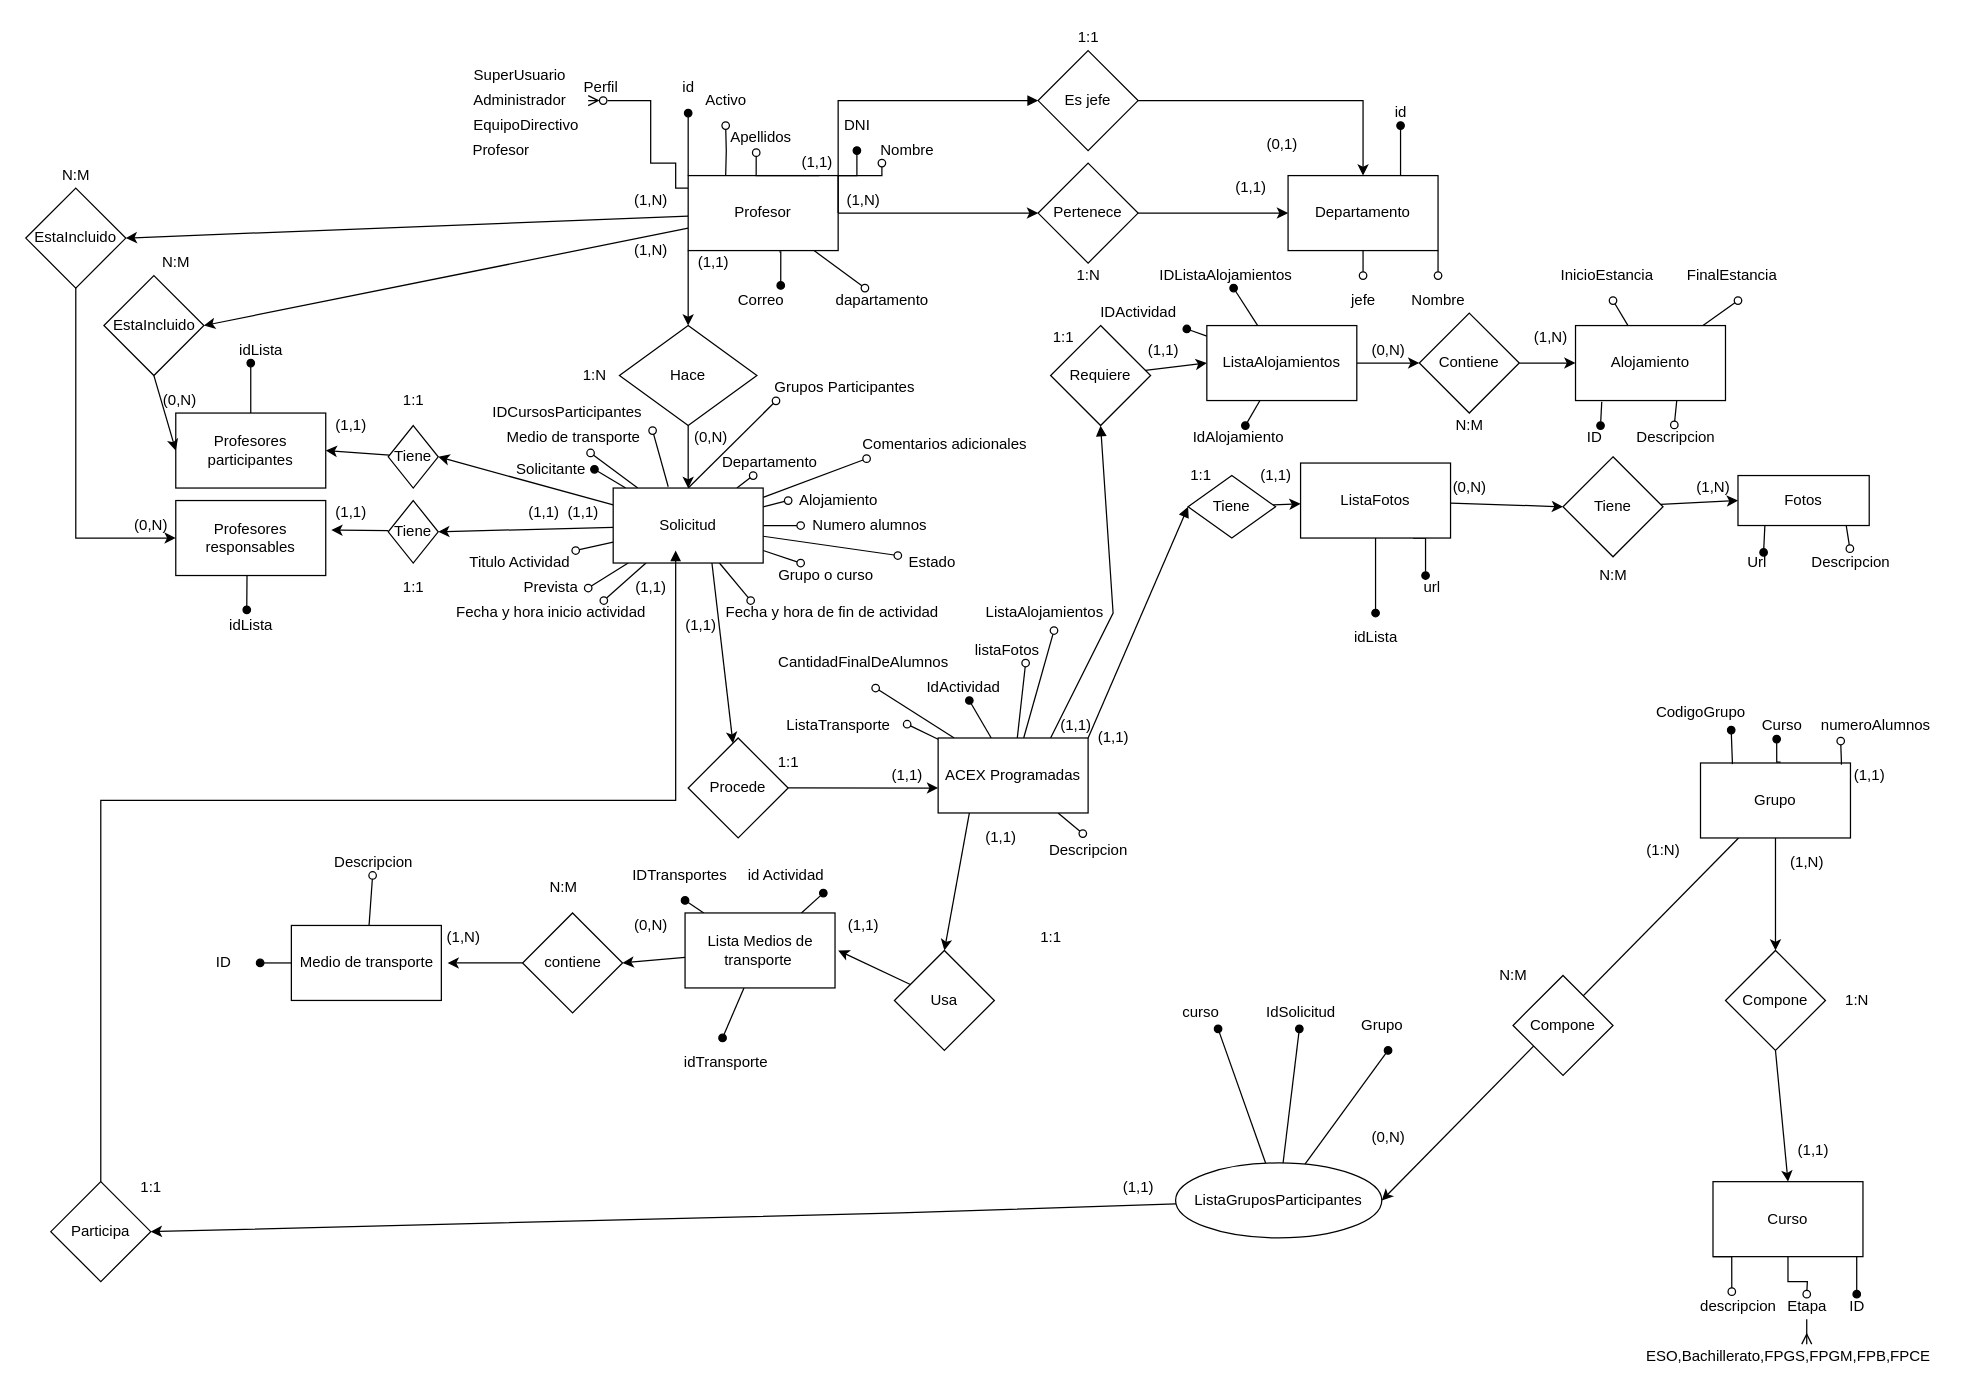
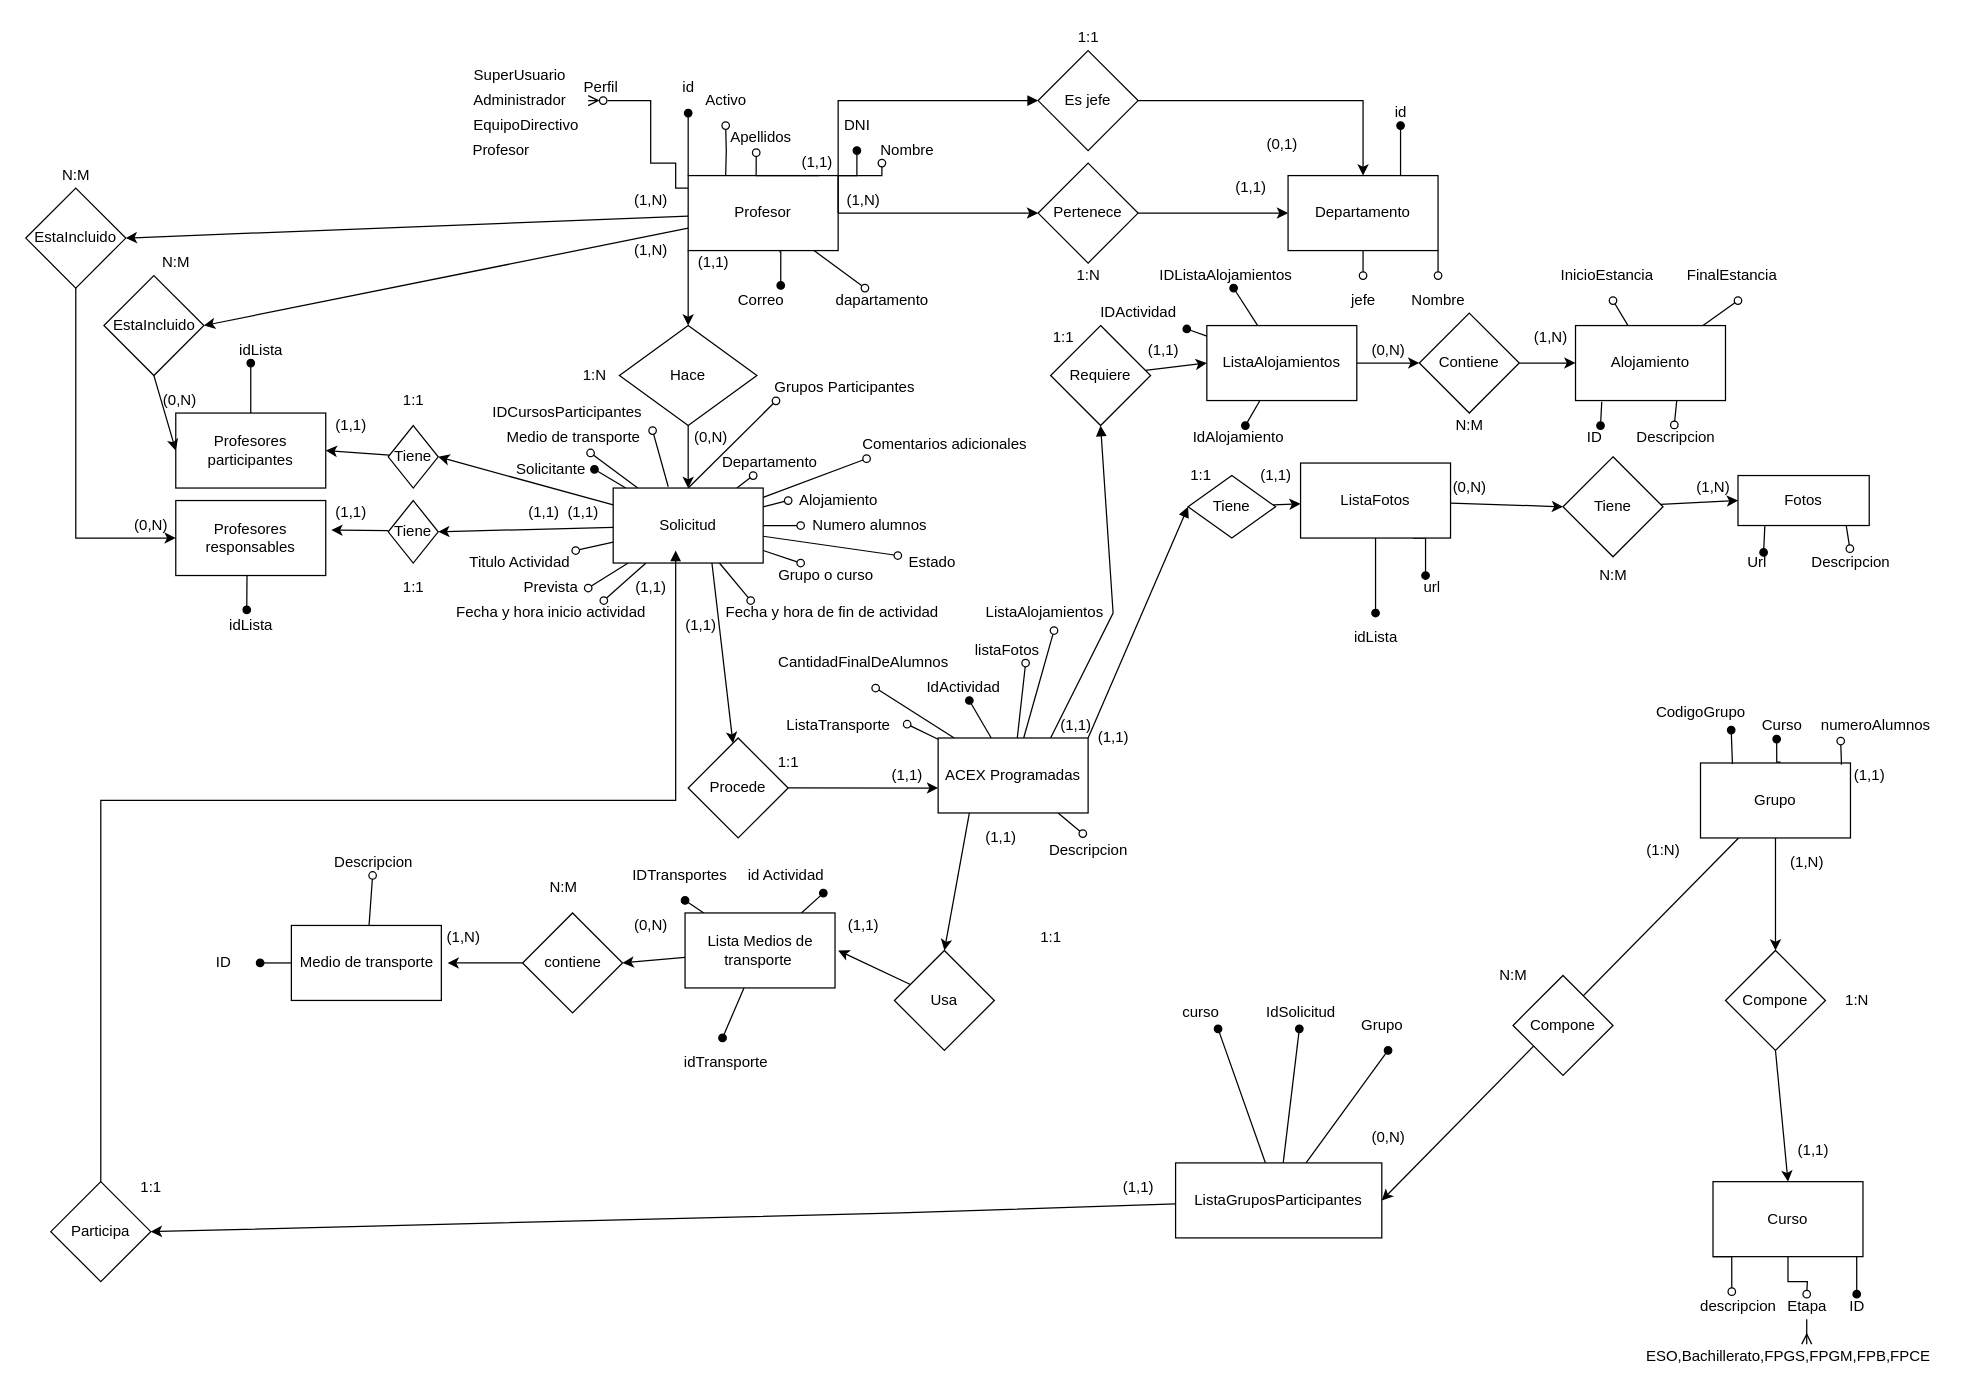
node "ListaGruposParticipantes": shape ellipse -> rectangle
